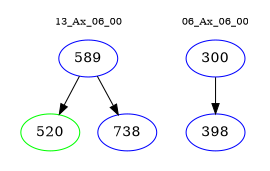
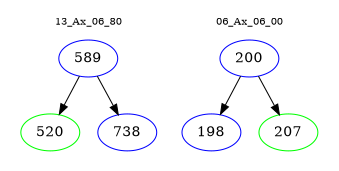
cluster "13_Ax_06_00": label "13_Ax_06_00" -> "13_Ax_06_80"
node "300": label "300" -> "200"
node "398": label "398" -> "198"
node "207": added
